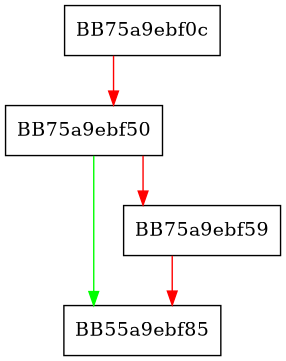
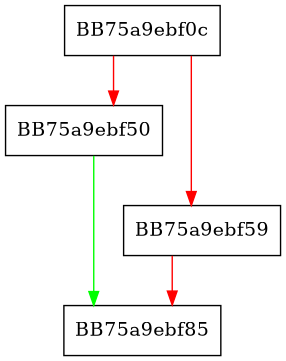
edge "BB75a9ebf50" -> "BB75a9ebf59": now "BB75a9ebf0c" -> "BB75a9ebf59"
node "BB55a9ebf85": label "BB55a9ebf85" -> "BB75a9ebf85"
